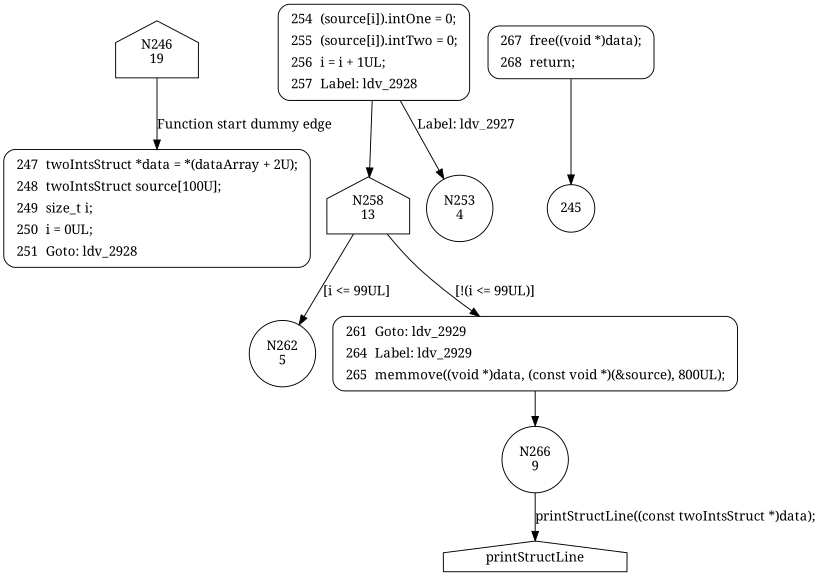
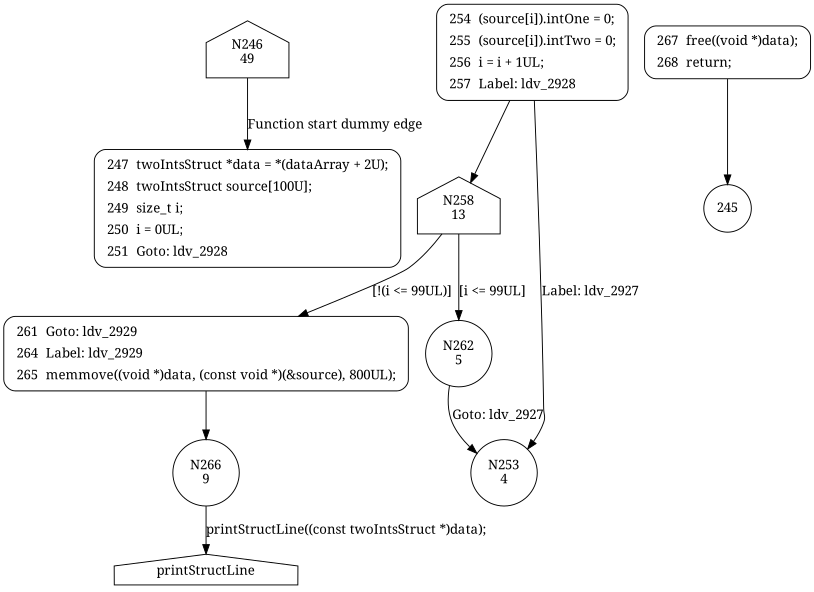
node "N246 19": label "N246 19" -> "N246 49"
edge "N262 5" -> "N253 4": added, label "Goto: ldv_2927"
